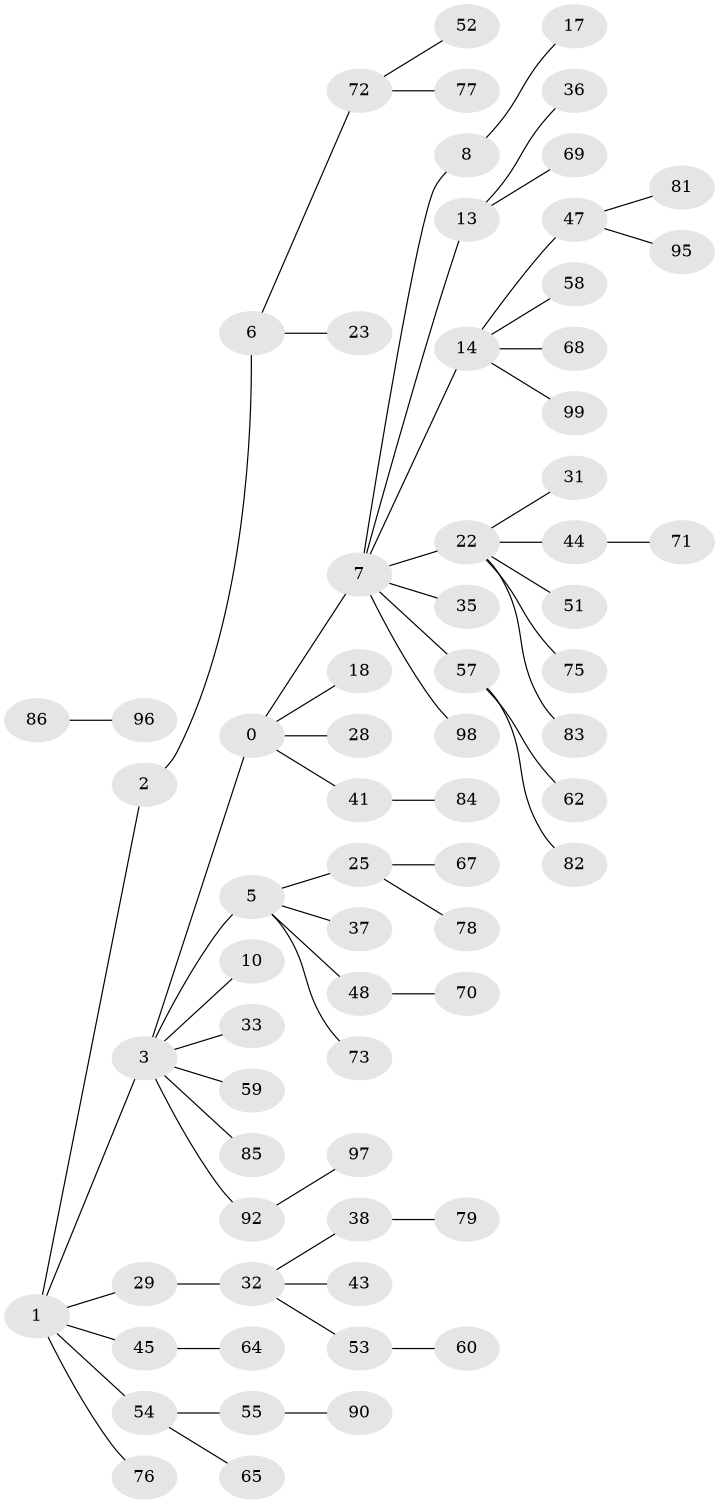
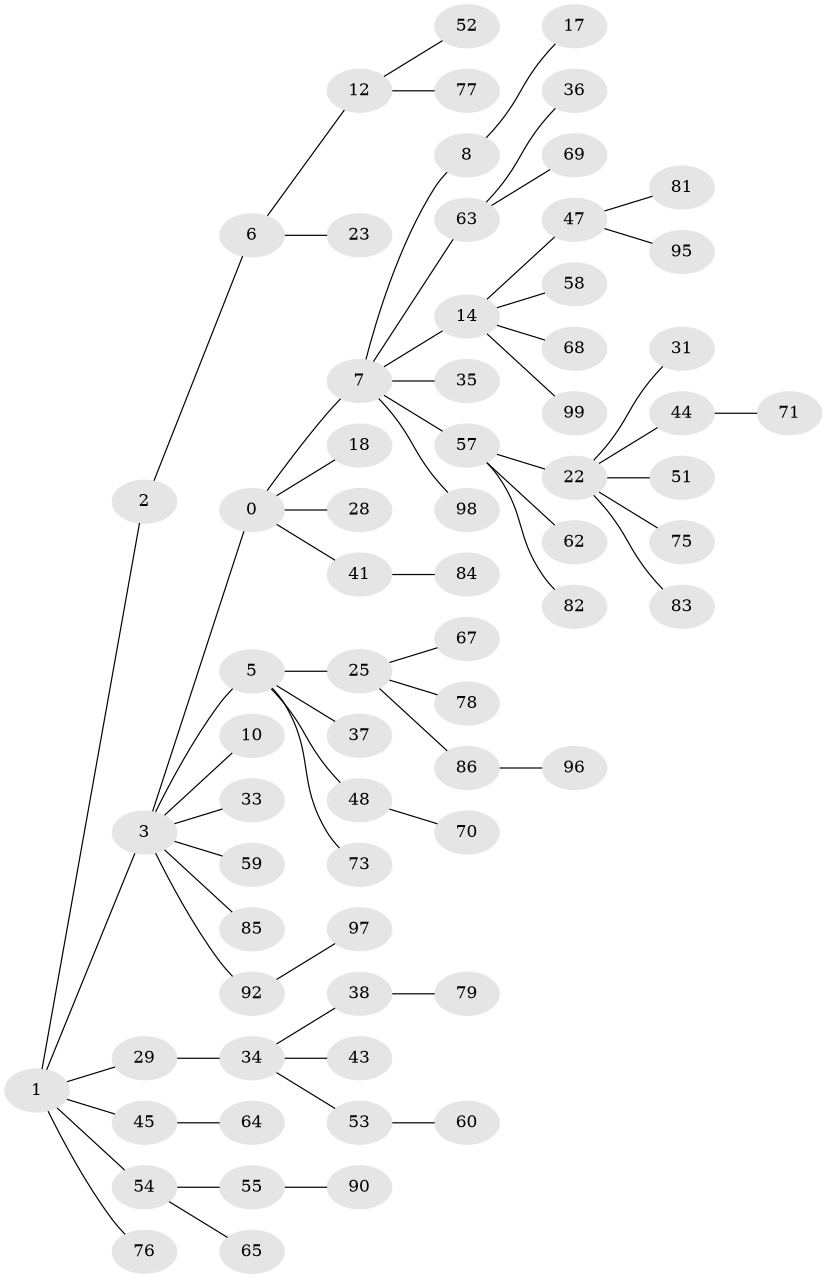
node "72": label "72" -> "12"
node "13": label "13" -> "63"
edge "22" -- "7": now "22" -- "57"
edge "25" -- "86": added
node "32": label "32" -> "34"
